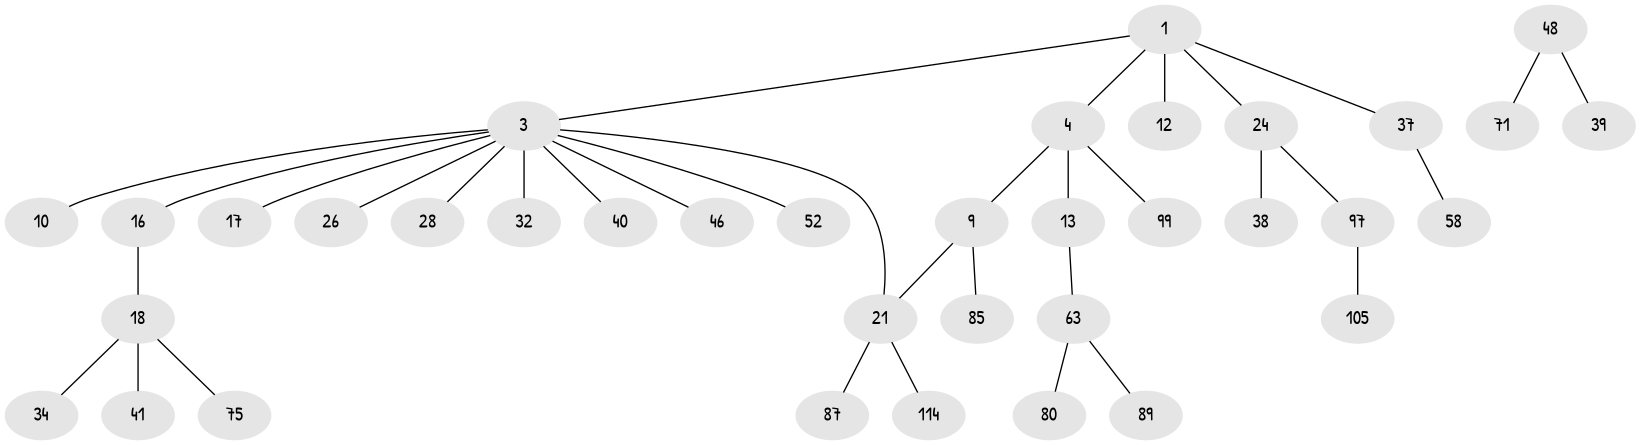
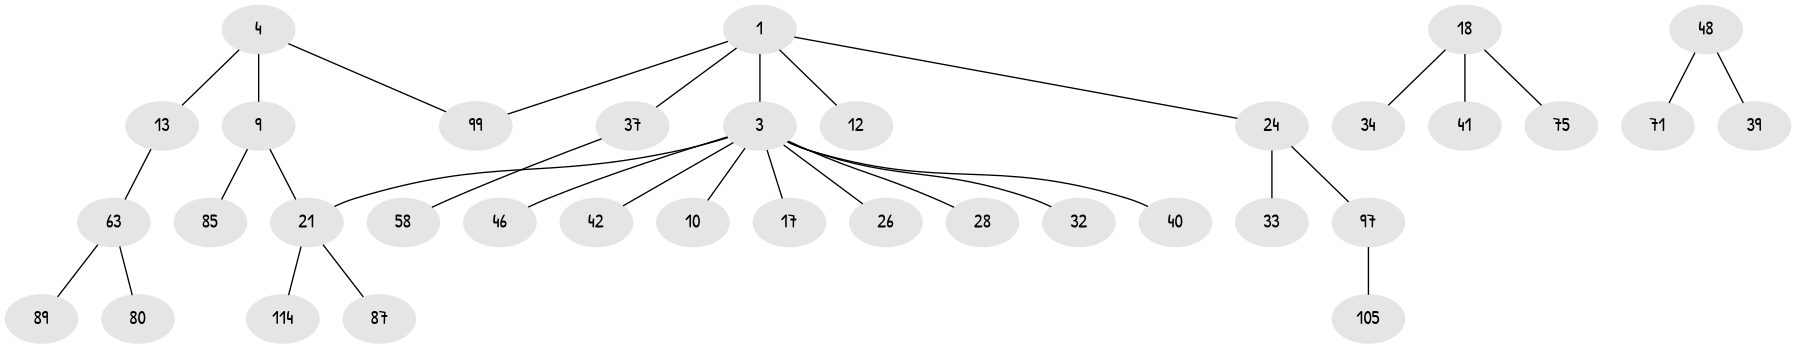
edge "1" -- "4": now "1" -- "99"
node "16": removed
node "52": label "52" -> "42"
node "38": label "38" -> "33"
